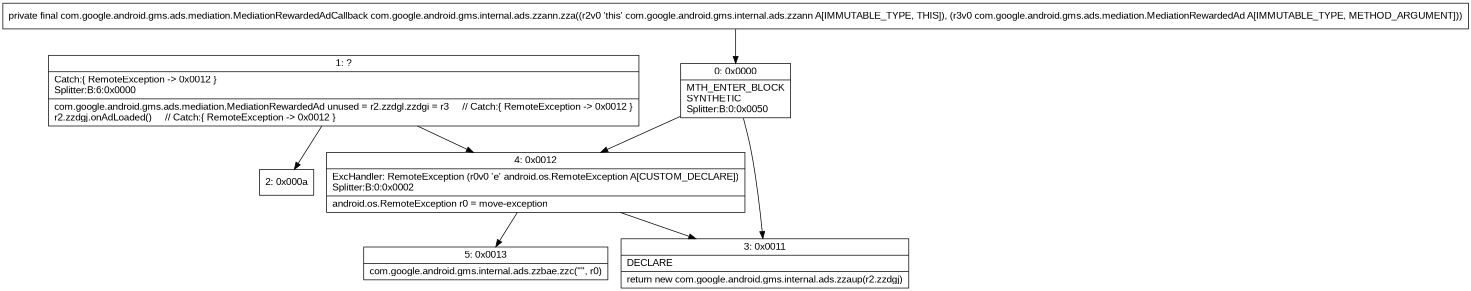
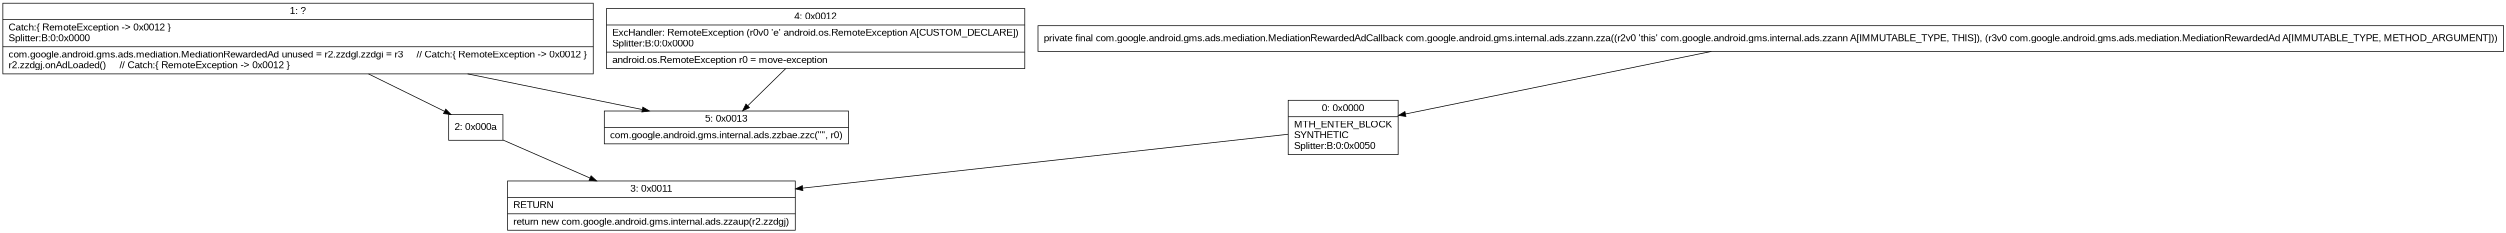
node "1: ?": text "Splitter:B:6:0x0000" -> "Splitter:B:0:0x0000"
edge "0: 0x0000" -> "4: 0x0012": removed
edge "1: ?" -> "4: 0x0012": now "1: ?" -> "5: 0x0013"
node "4: 0x0012": text "Splitter:B:0:0x0002" -> "Splitter:B:0:0x0000"
edge "4: 0x0012" -> "3: 0x0011": now "2: 0x000a" -> "3: 0x0011"
node "3: 0x0011": text "DECLARE" -> "RETURN"
